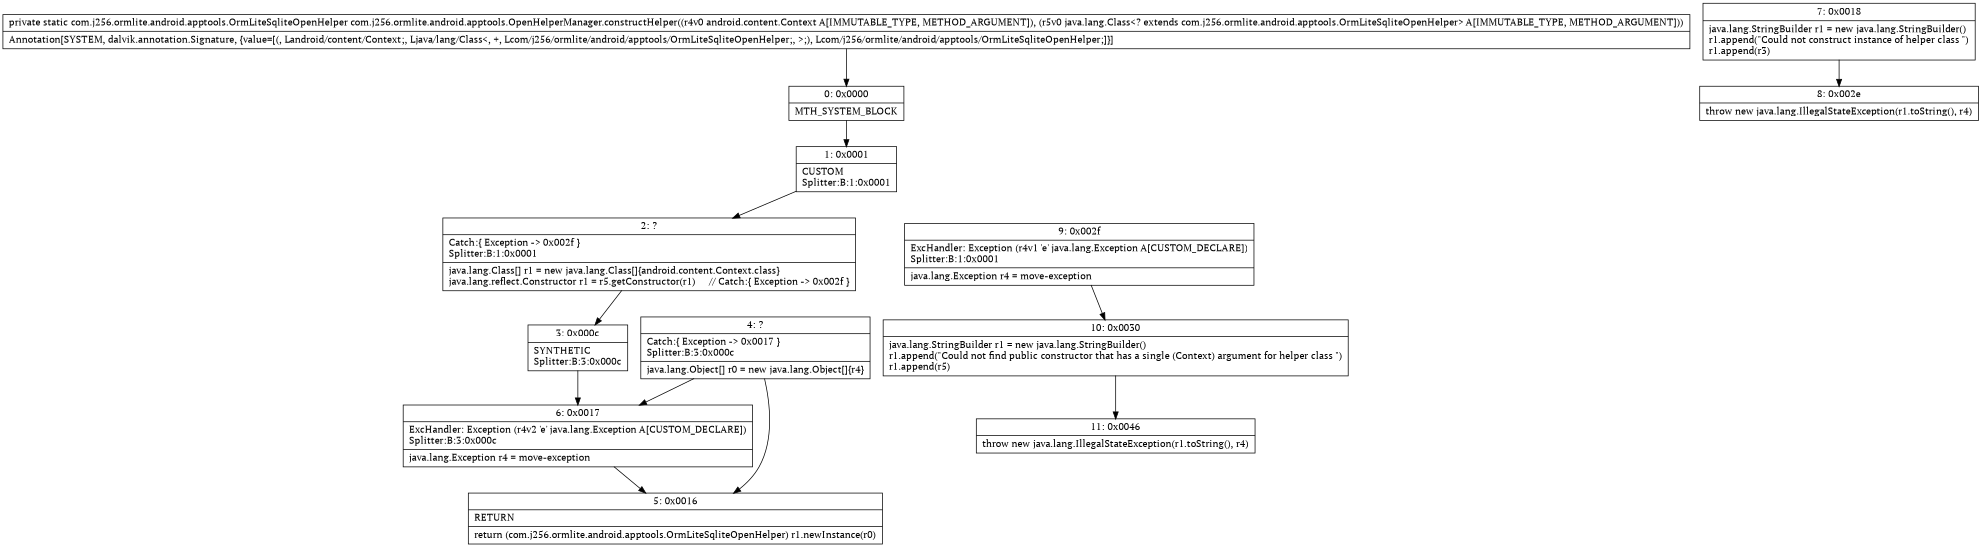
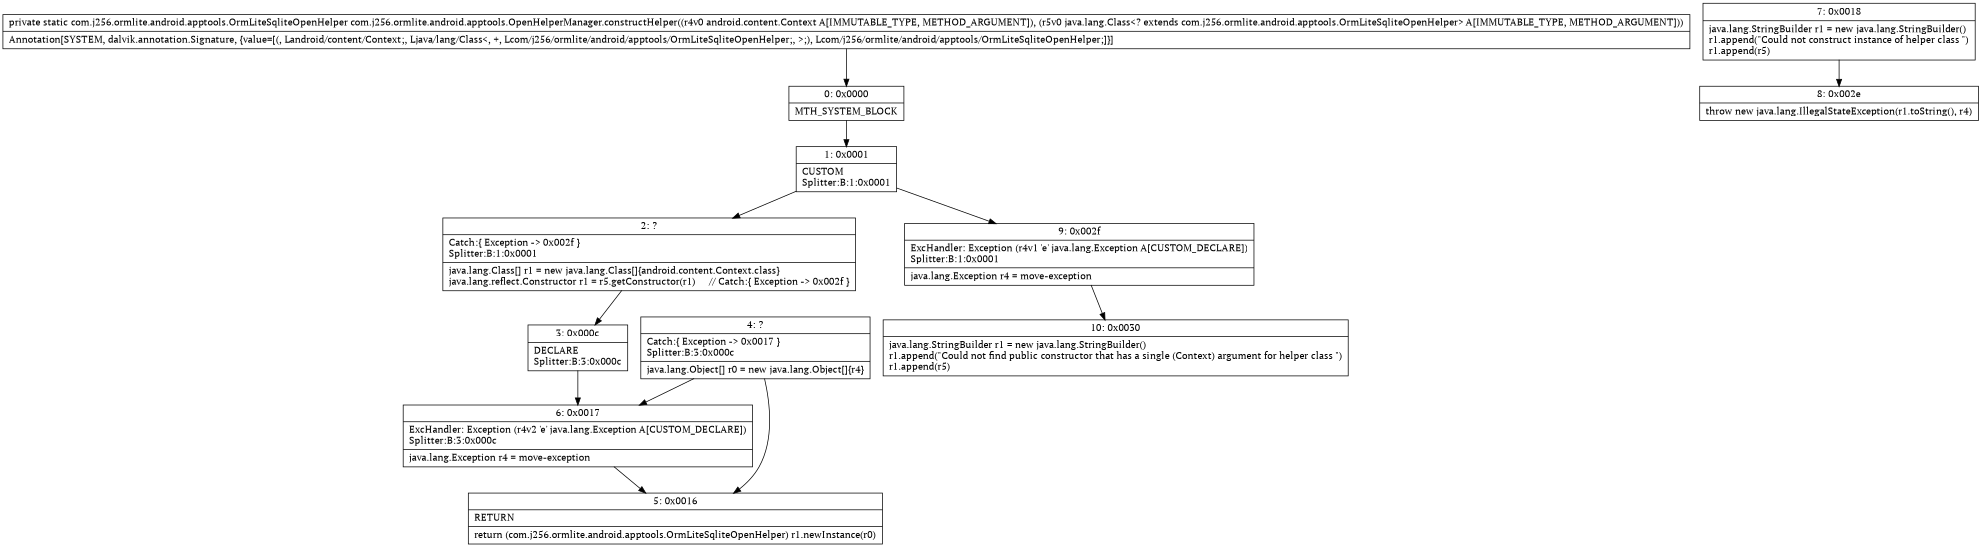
node "7: 0x0018": text "r1.append(r3)" -> "r1.append(r5)"
edge "1: 0x0001" -> "9: 0x002f": added
node "3: 0x000c": text "SYNTHETIC" -> "DECLARE"
node "11: 0x0046": removed
